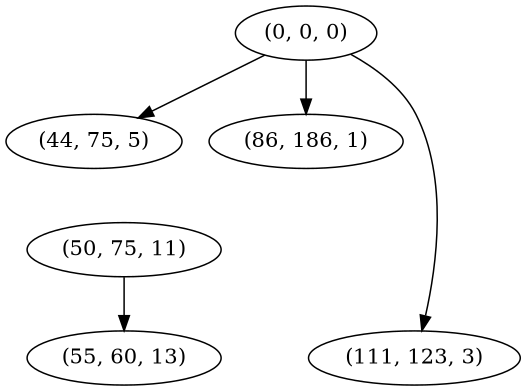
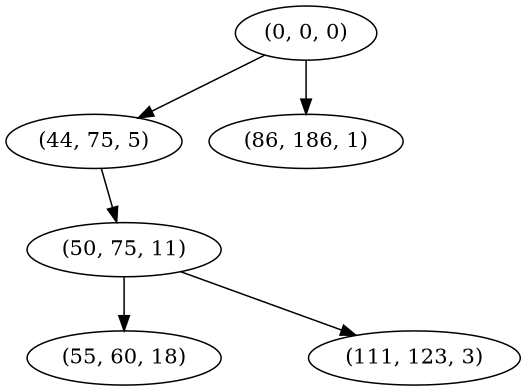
edge "(0, 0, 0)" -> "(111, 123, 3)": now "(50, 75, 11)" -> "(111, 123, 3)"
edge "(44, 75, 5)" -> "(50, 75, 11)": added
node "(55, 60, 13)": label "(55, 60, 13)" -> "(55, 60, 18)"
